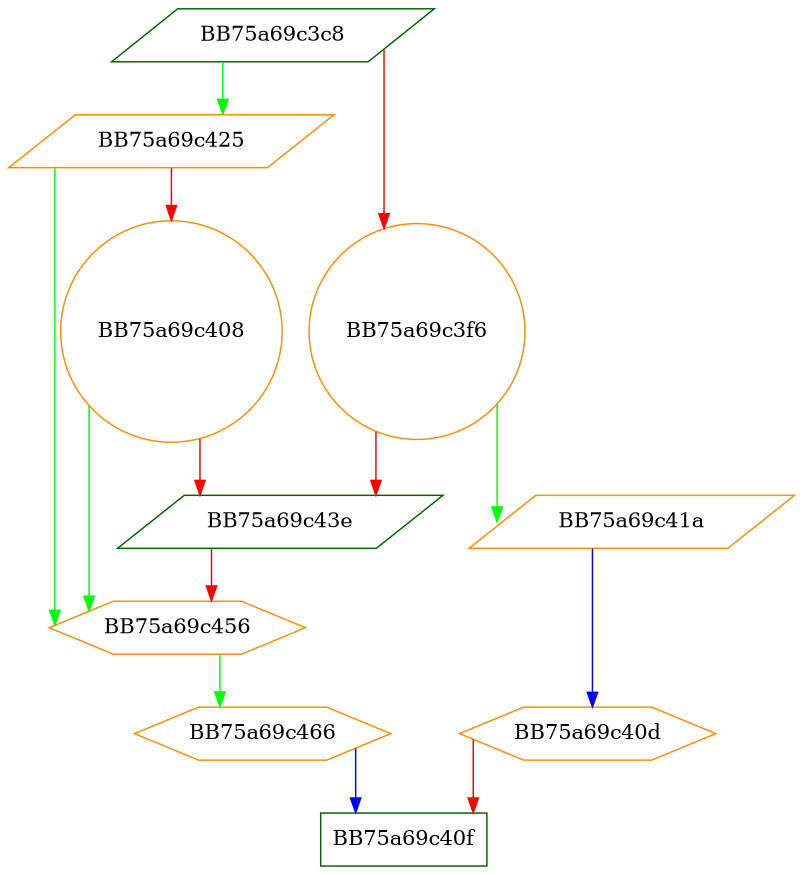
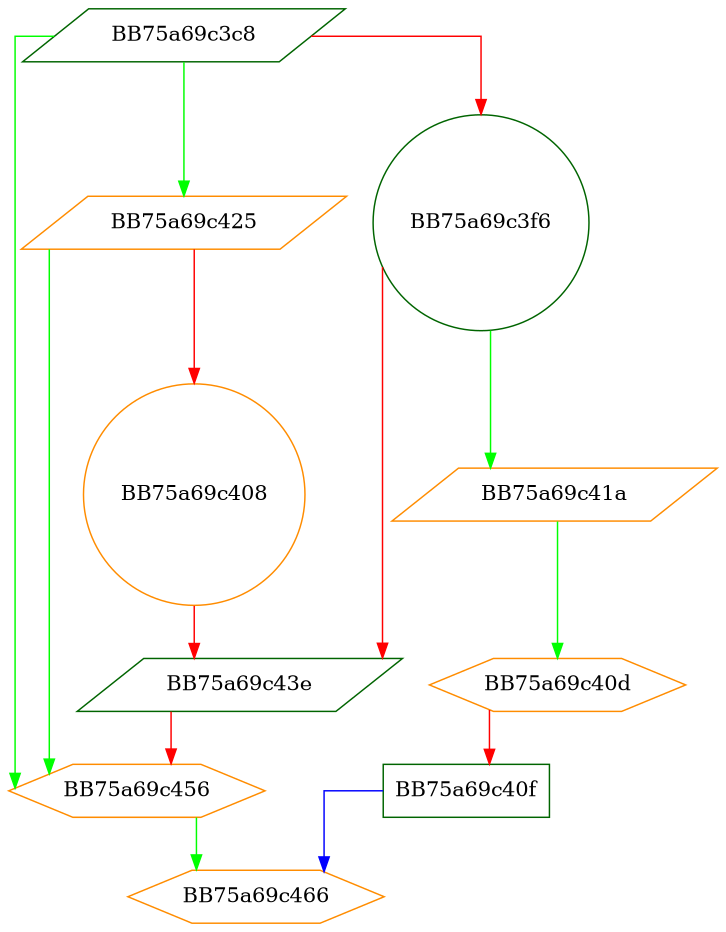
node "BB75a69c3f6": color darkorange -> darkgreen
edge "BB75a69c408" -> "BB75a69c456": now "BB75a69c3c8" -> "BB75a69c456"
edge "BB75a69c41a" -> "BB75a69c40d": color blue -> green
edge "BB75a69c466" -> "BB75a69c40f": reversed
